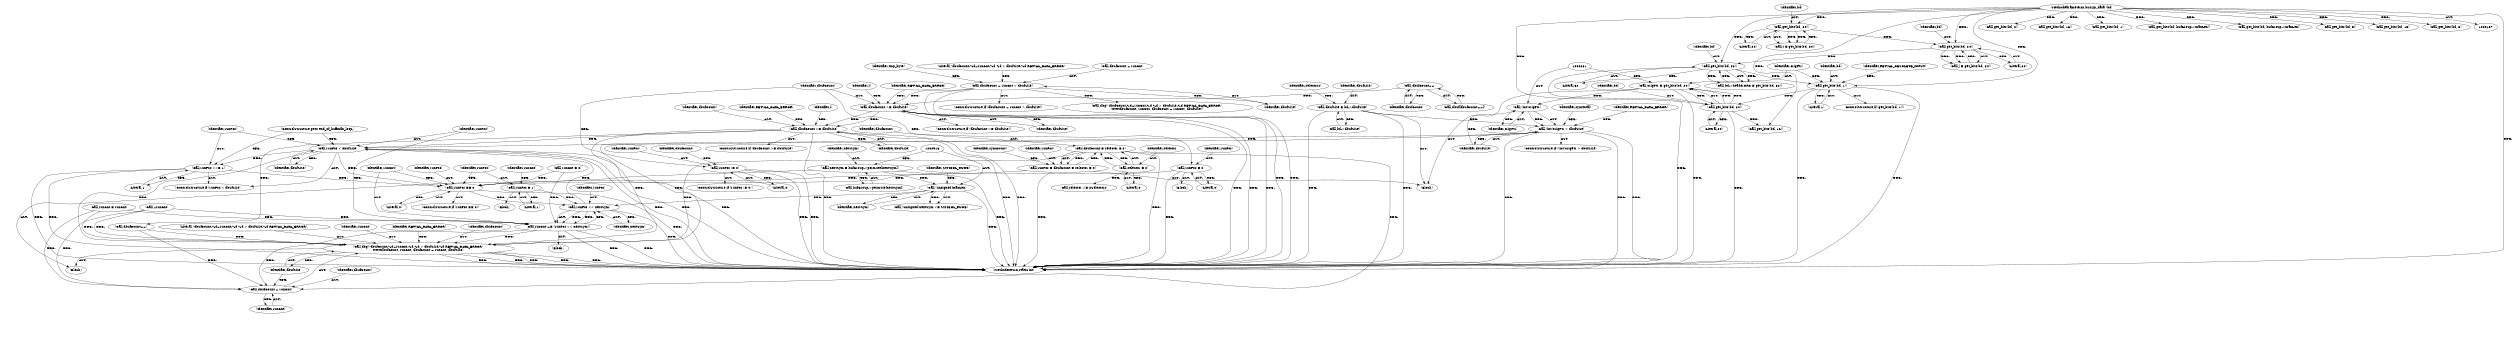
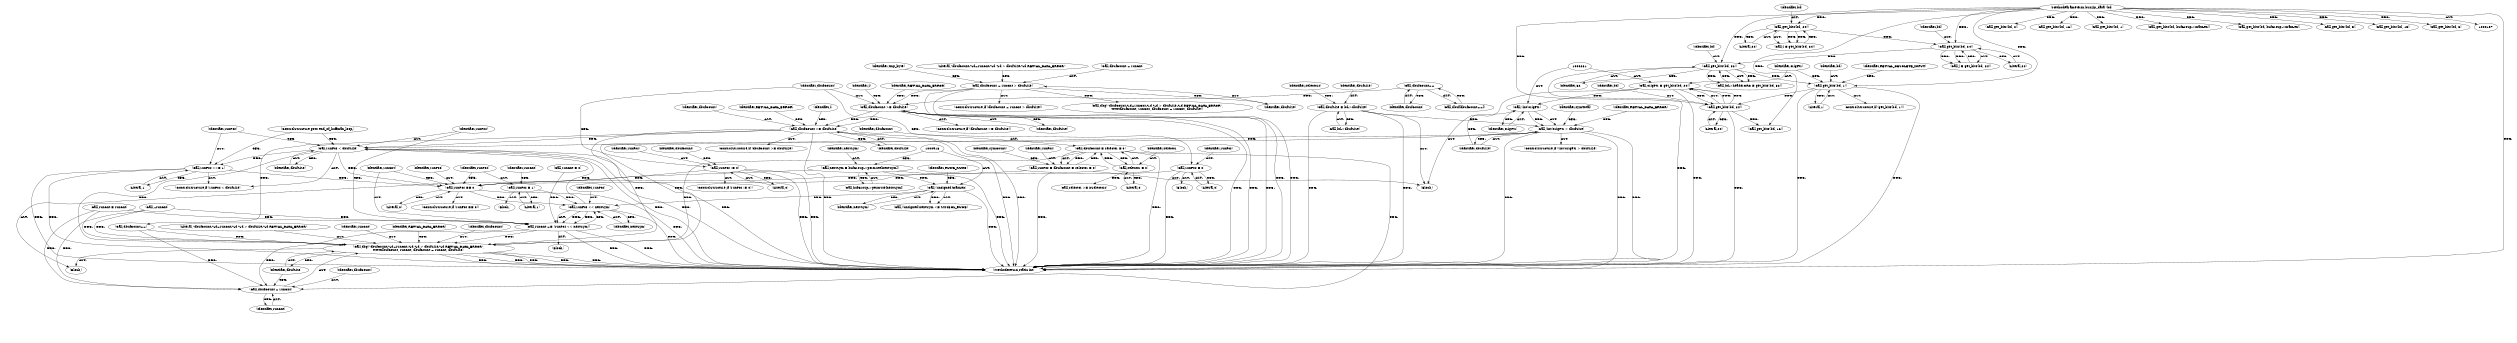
edge "1000261" -> "(Call,origPtr = get_bits(bd, 24))": label "CFG: " -> "AST: "
node "(Literal,32)": label "(Literal,32)" -> "(Identifier,32)"
node "(Identifier,SYMBOL_RUNB)": label "(Identifier,SYMBOL_RUNB)" -> "(Identifier,RUNB_RUNB)"
edge "(Call,runCnt = 0)" -> "(Call,runPos == 0)": now "(Call,runPos != 0)" -> "(Call,runPos == 0)"
